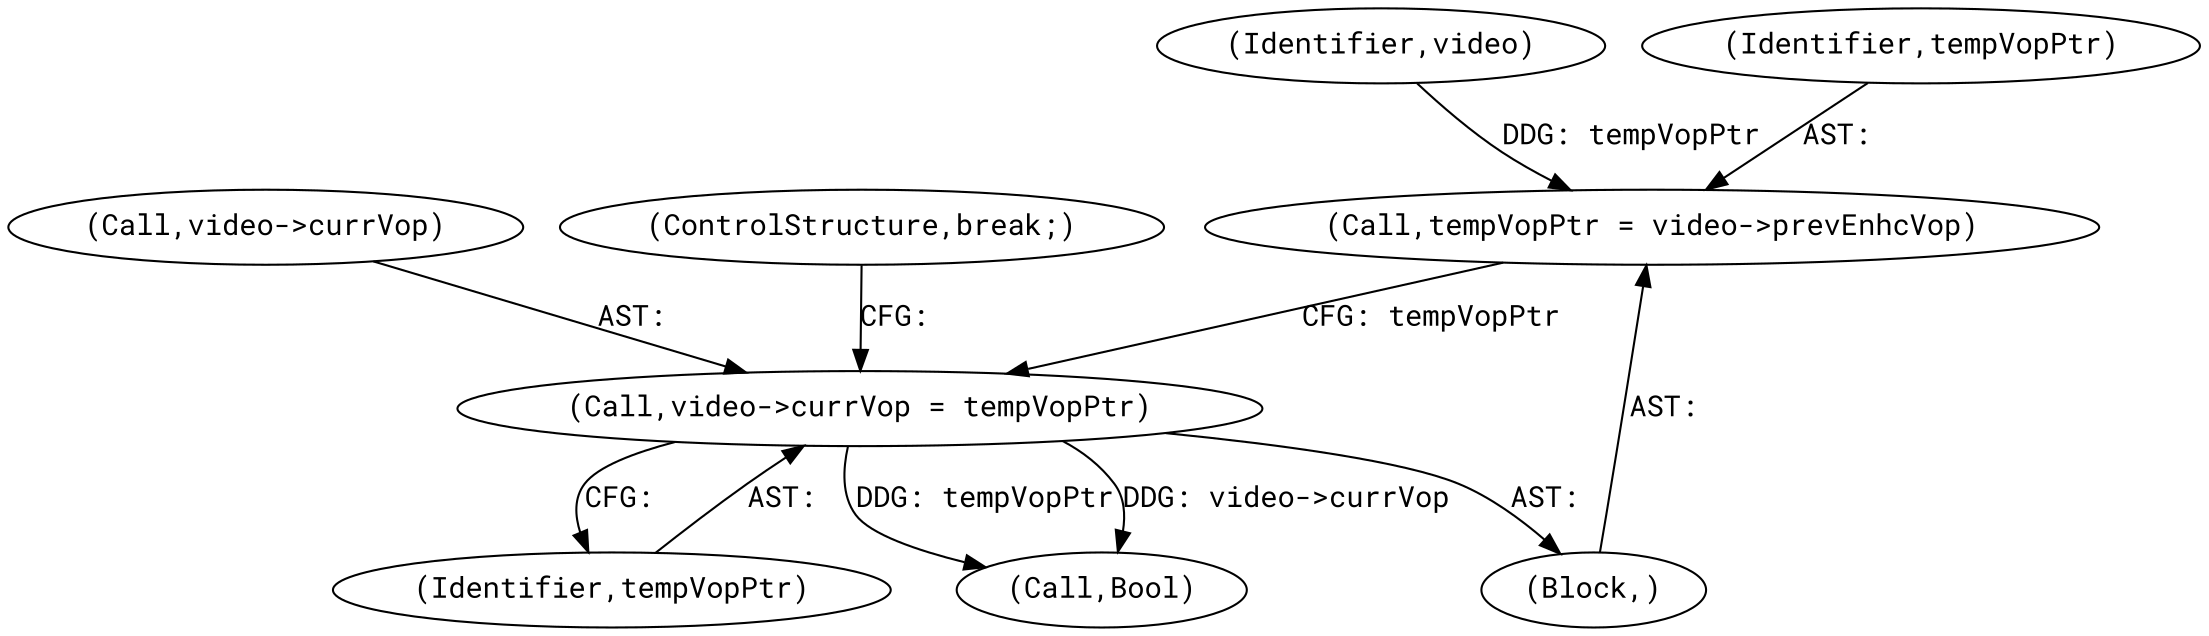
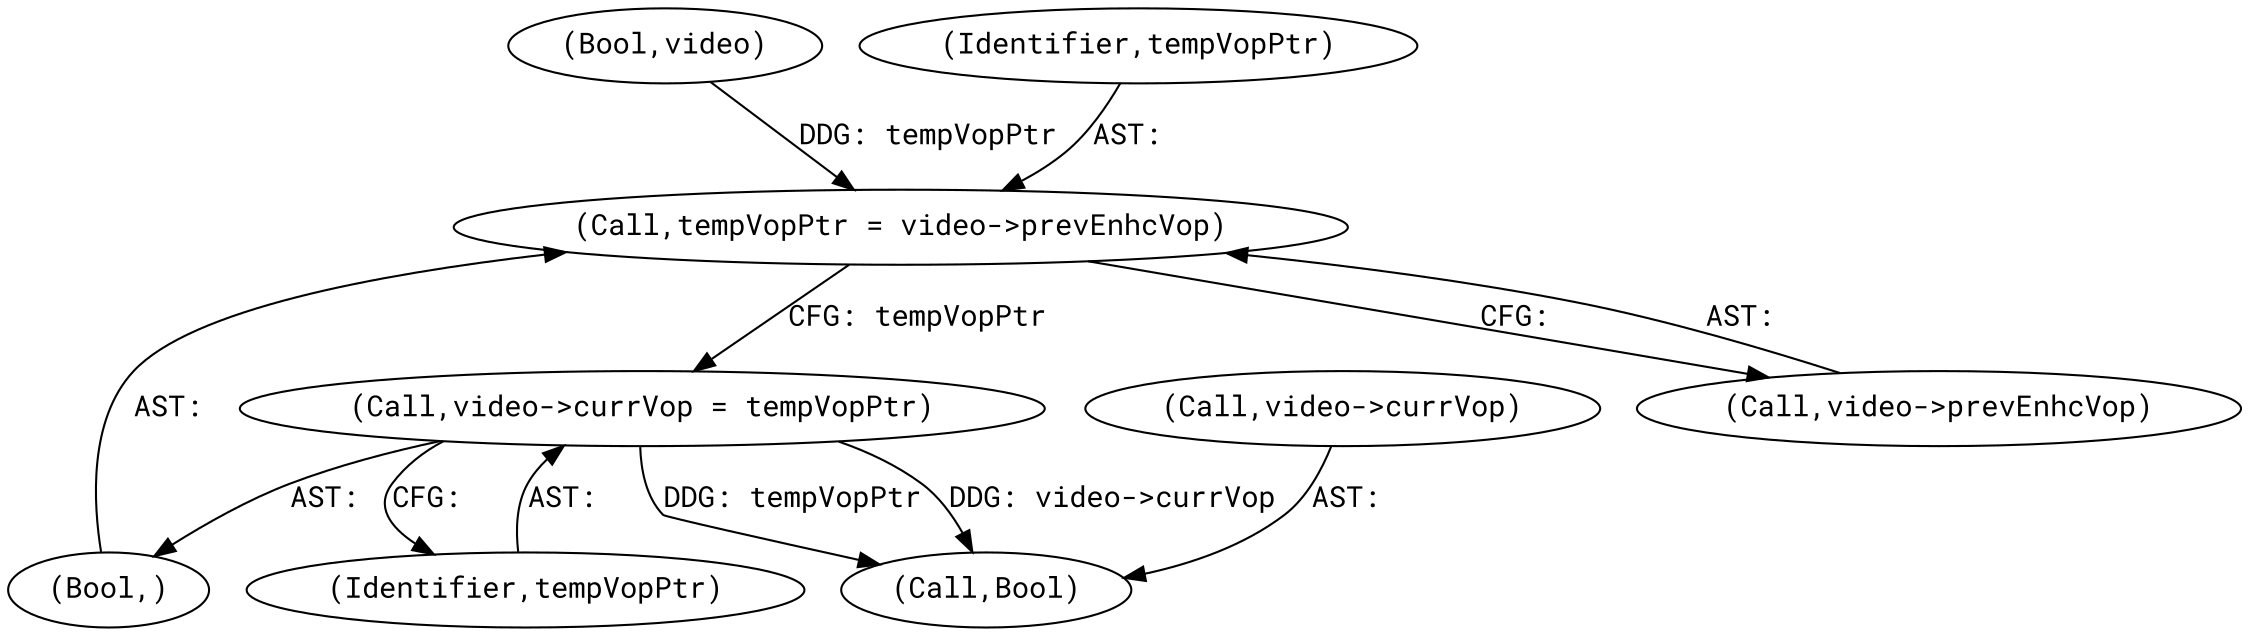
node "(Identifier,video)": label "(Identifier,video)" -> "(Bool,video)"
node "(ControlStructure,break;)": removed
edge "(Call,video->currVop)" -> "(Call,video->currVop = tempVopPtr)": now "(Call,video->currVop)" -> "(Call,Bool)"
node "(Call,video->prevEnhcVop)": added
node "(Block,)": label "(Block,)" -> "(Bool,)"
